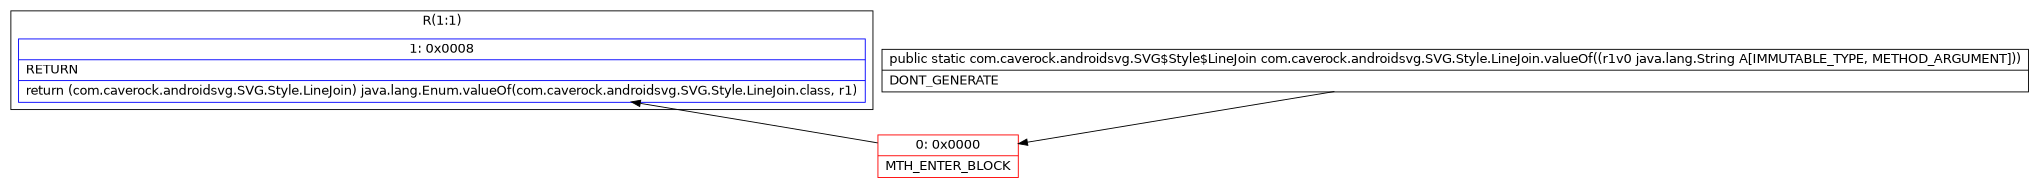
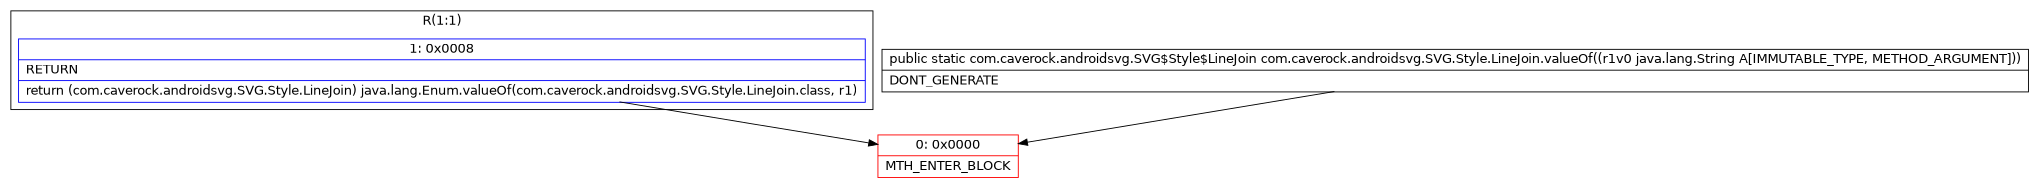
edge "0: 0x0000" -> "1: 0x0008": reversed
